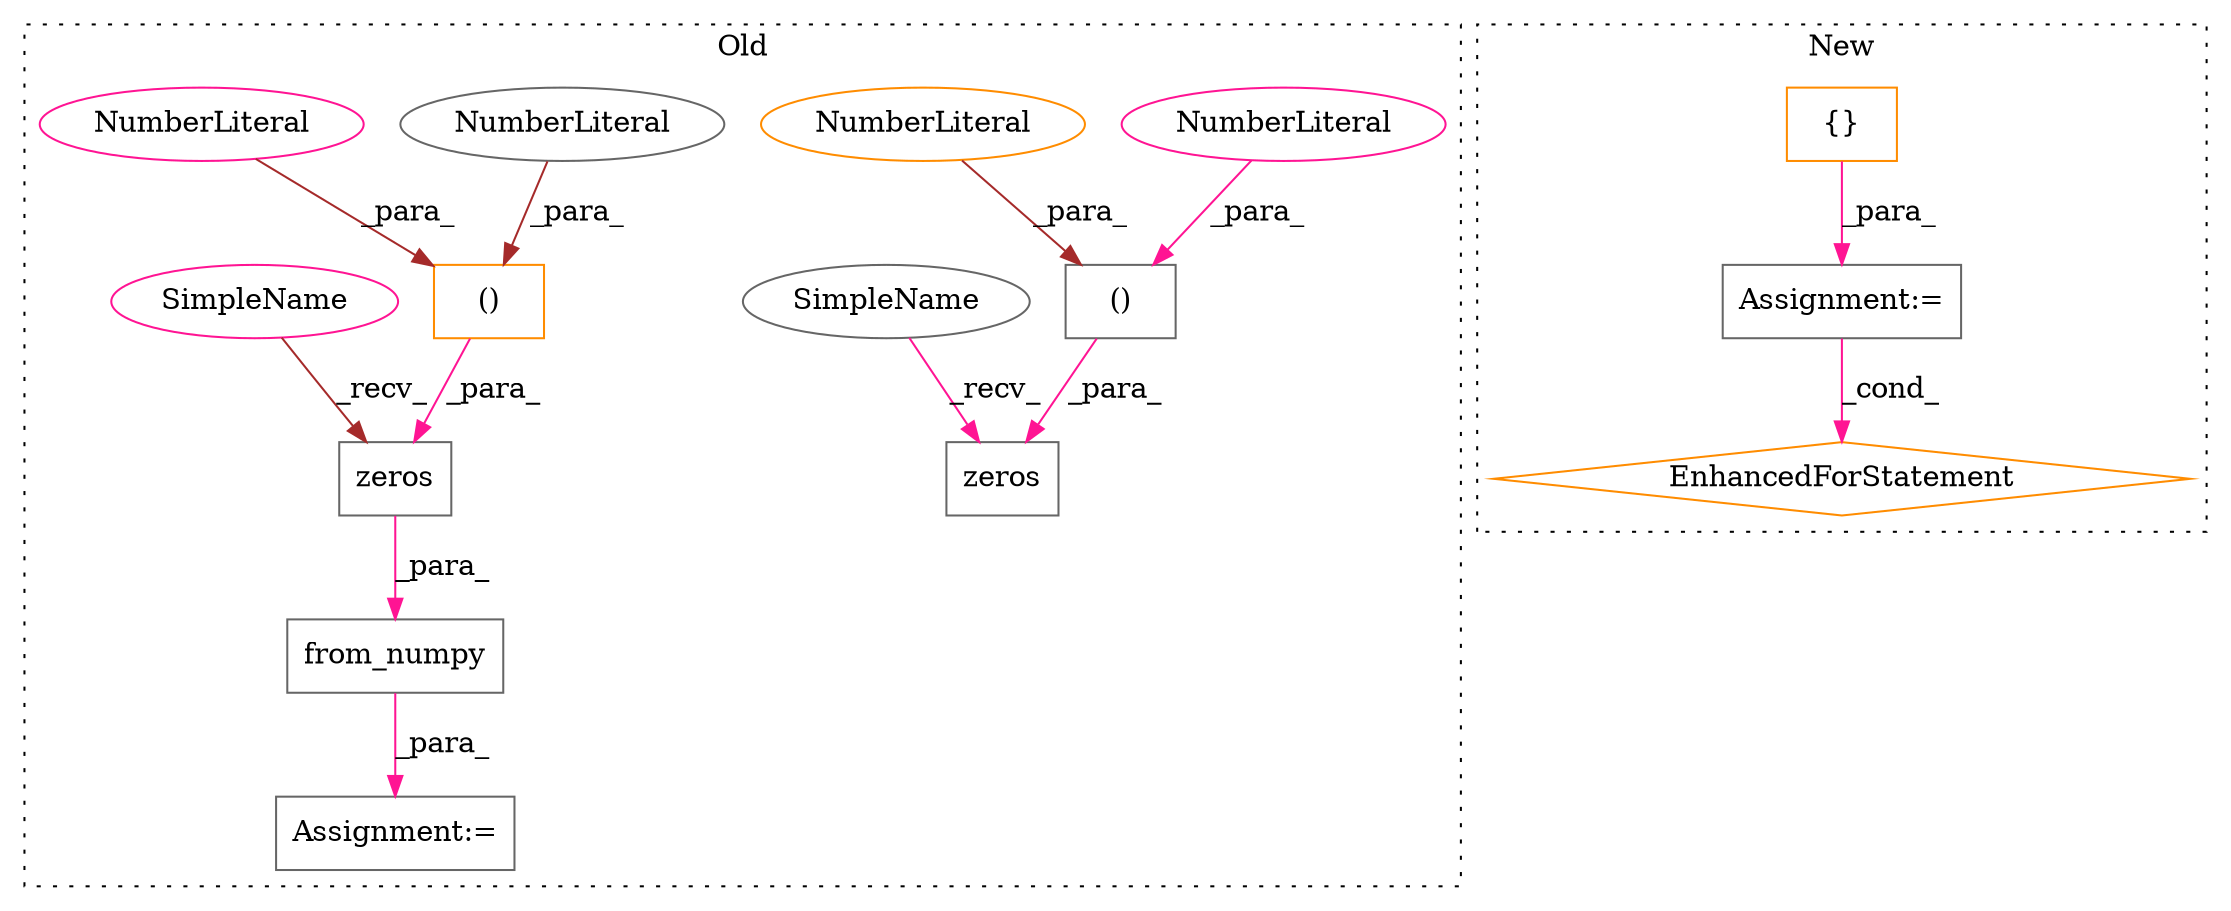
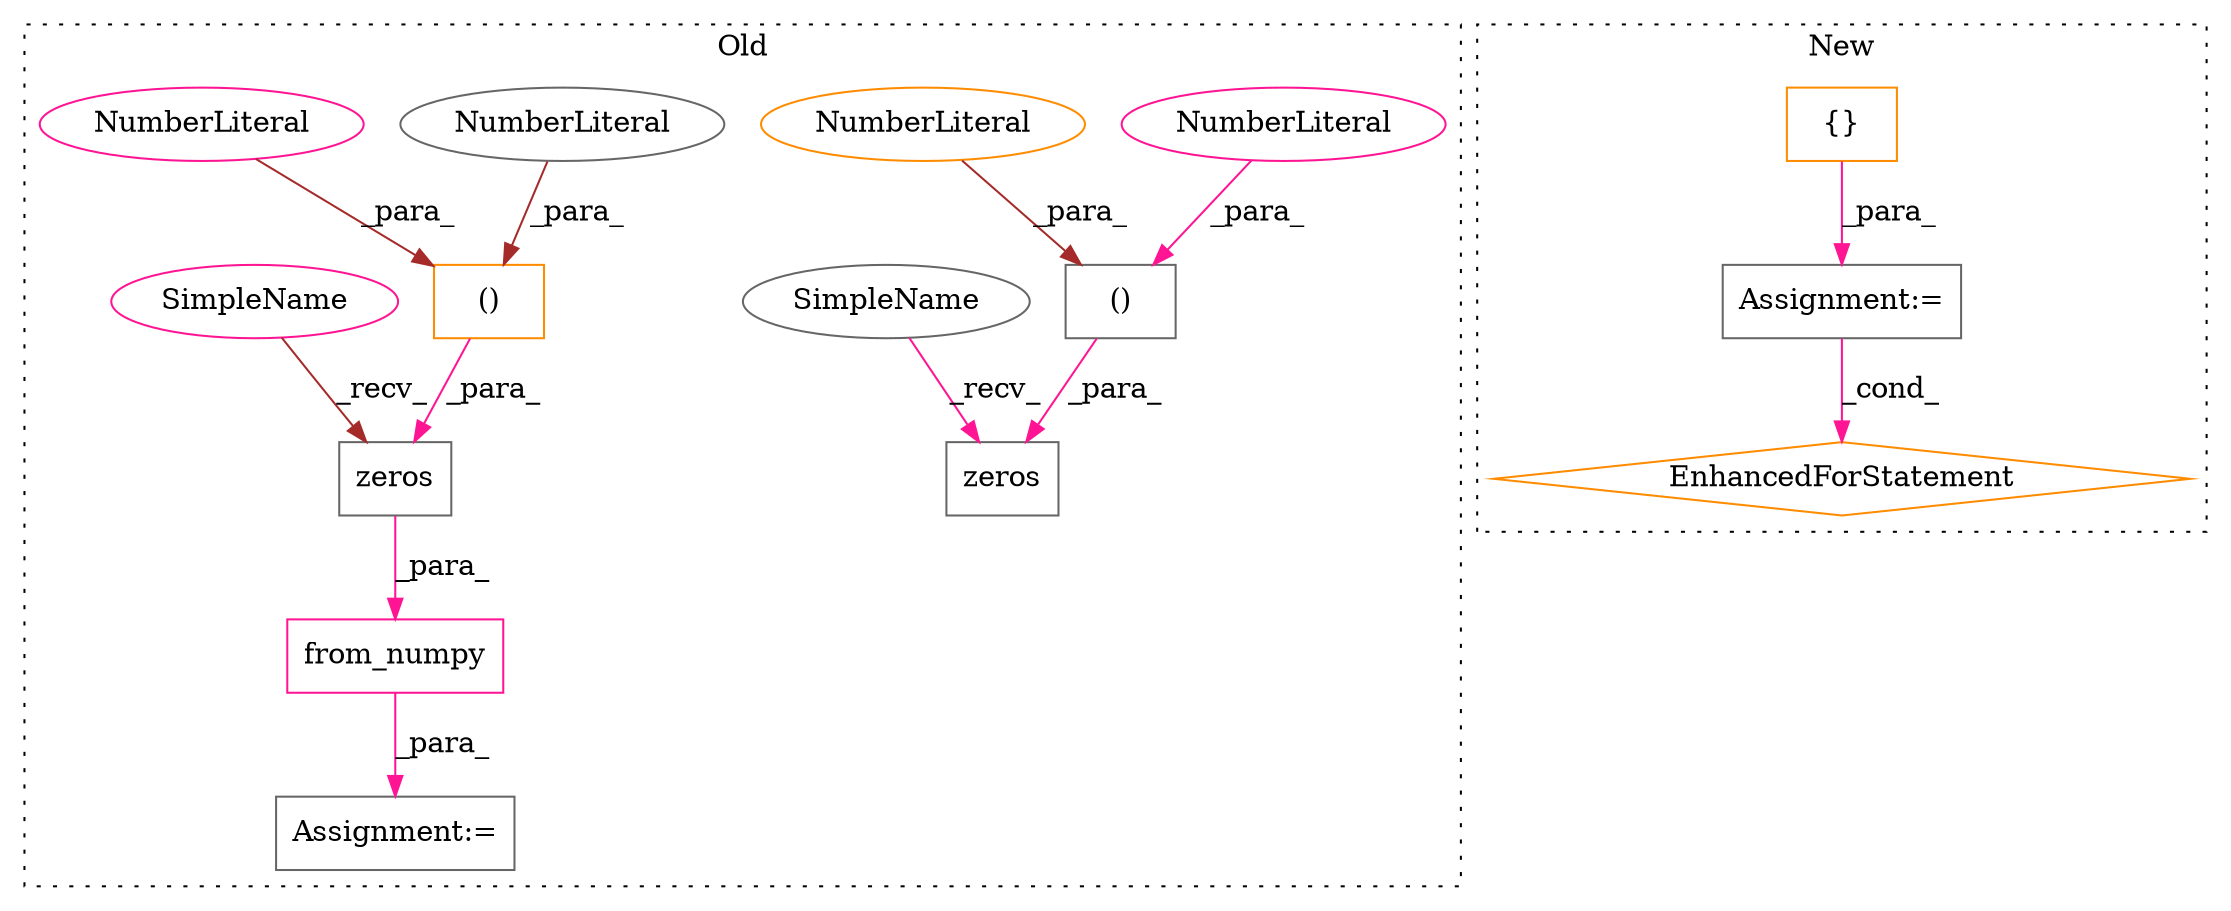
node "from_numpy": color gray40 -> deeppink
